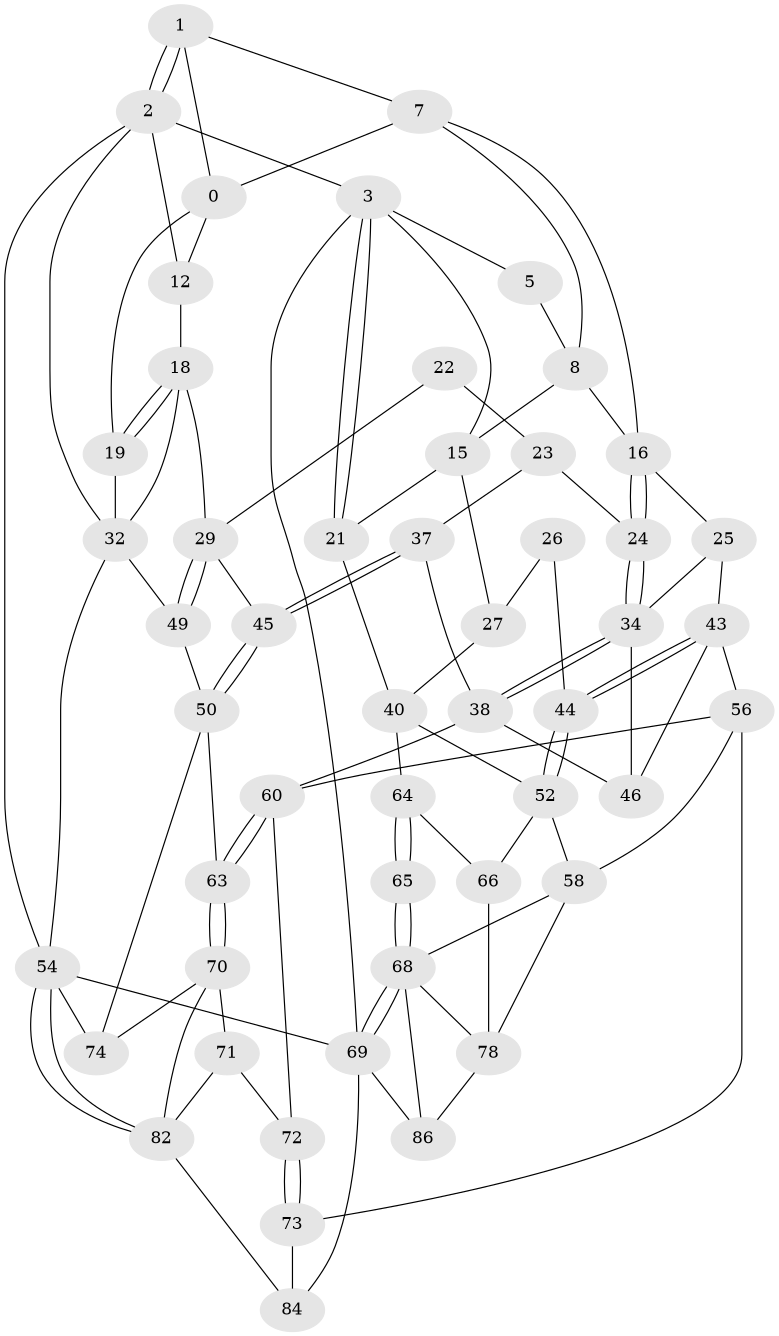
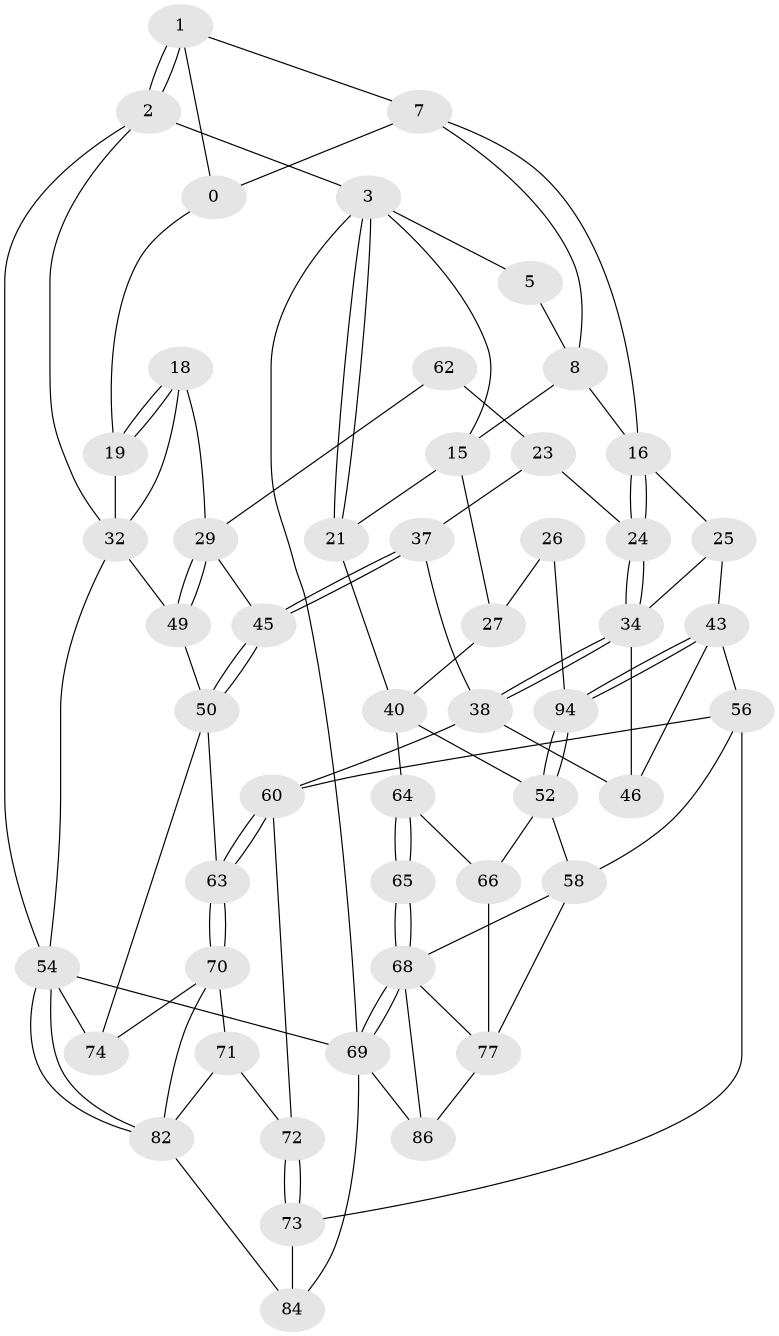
node "12": removed
node "22": label "22" -> "62"
node "44": label "44" -> "94"
node "78": label "78" -> "77"
